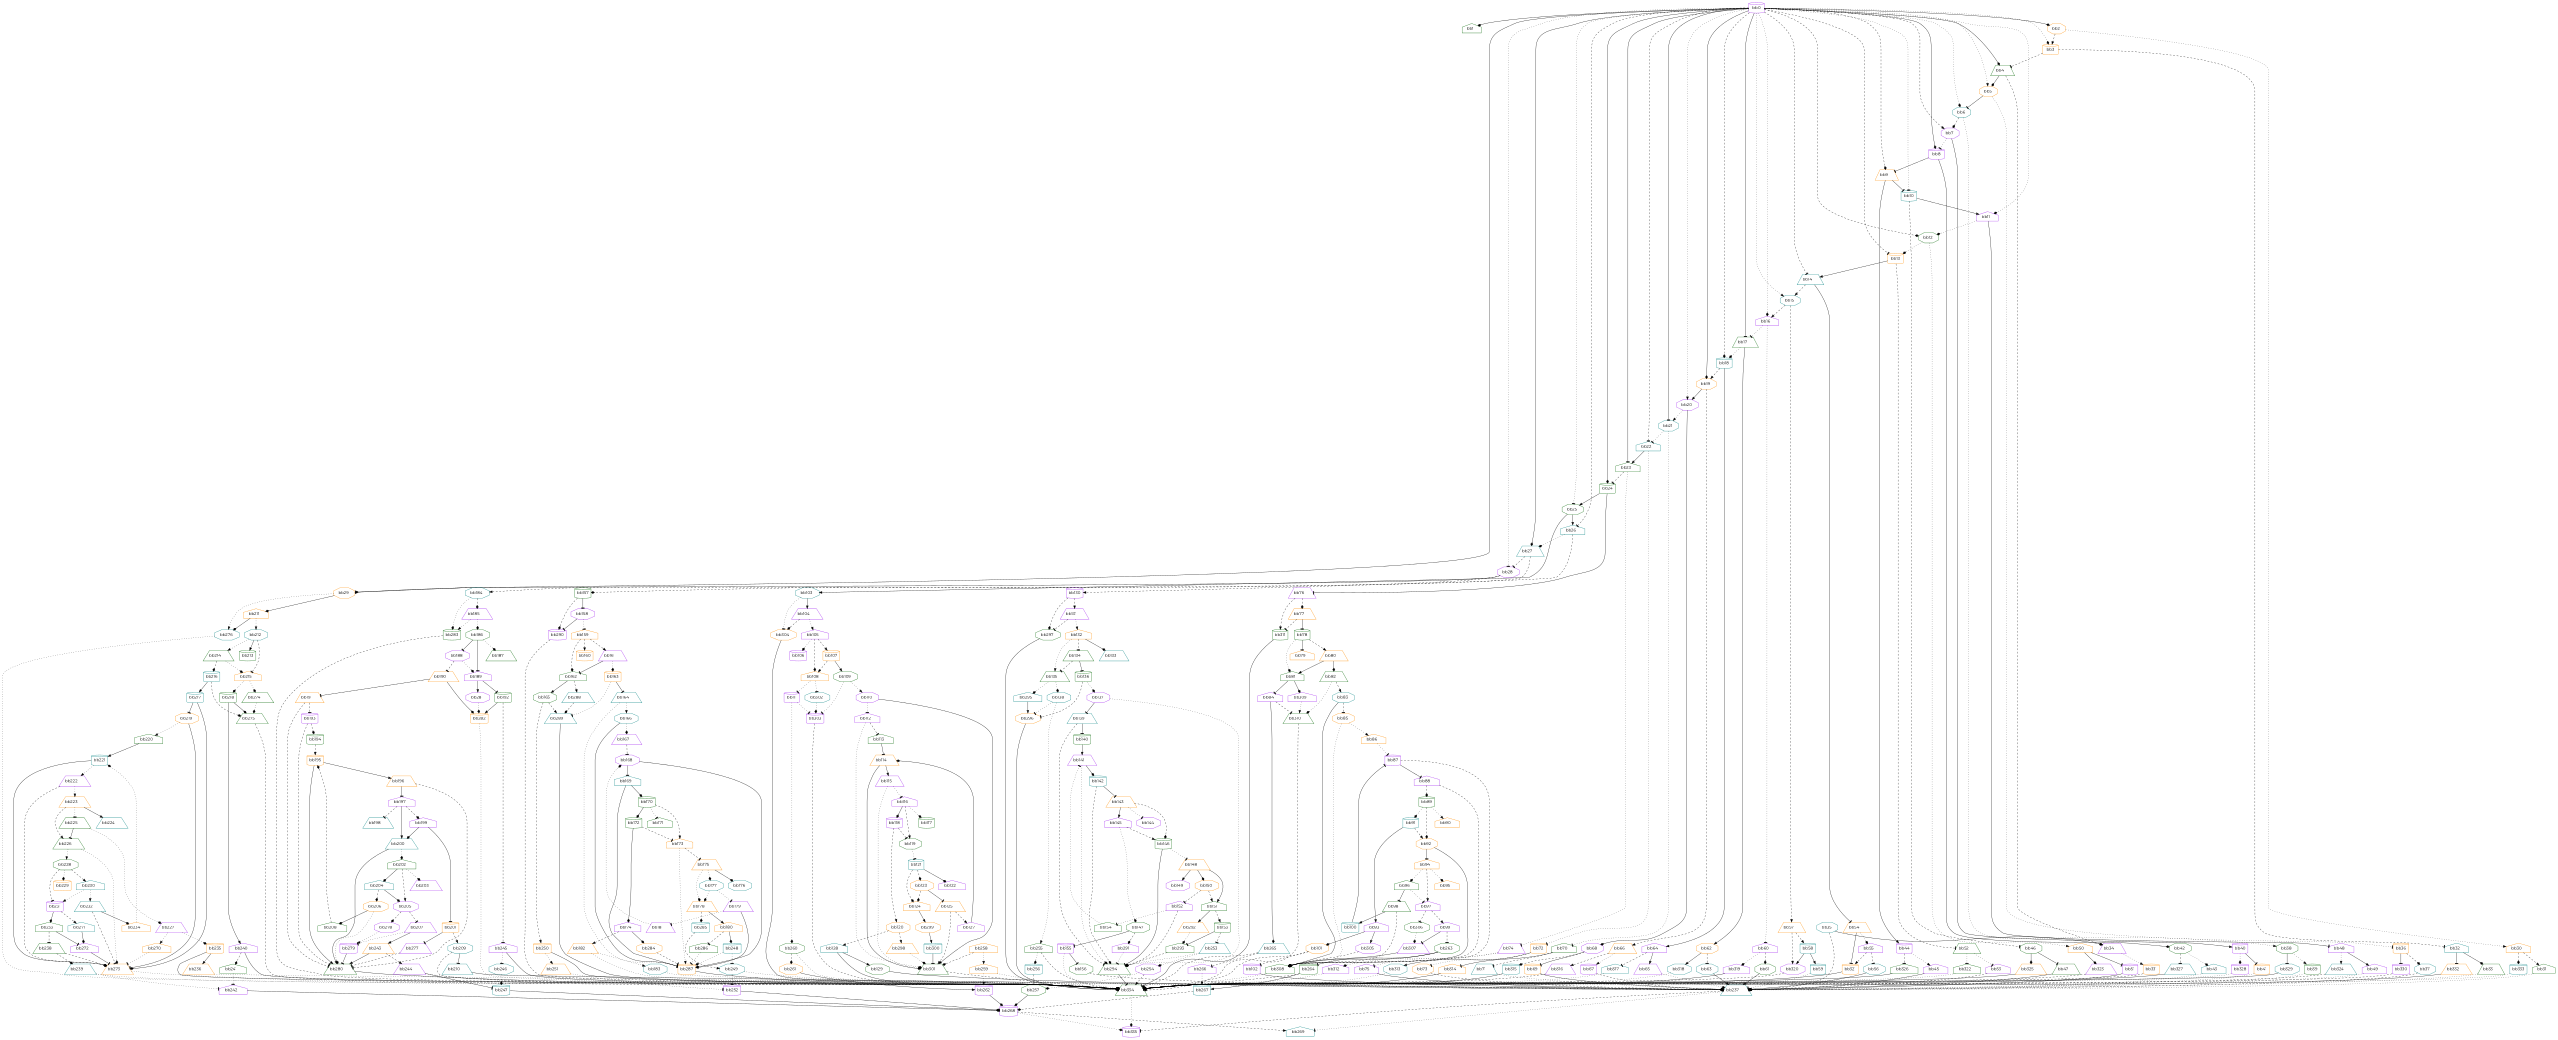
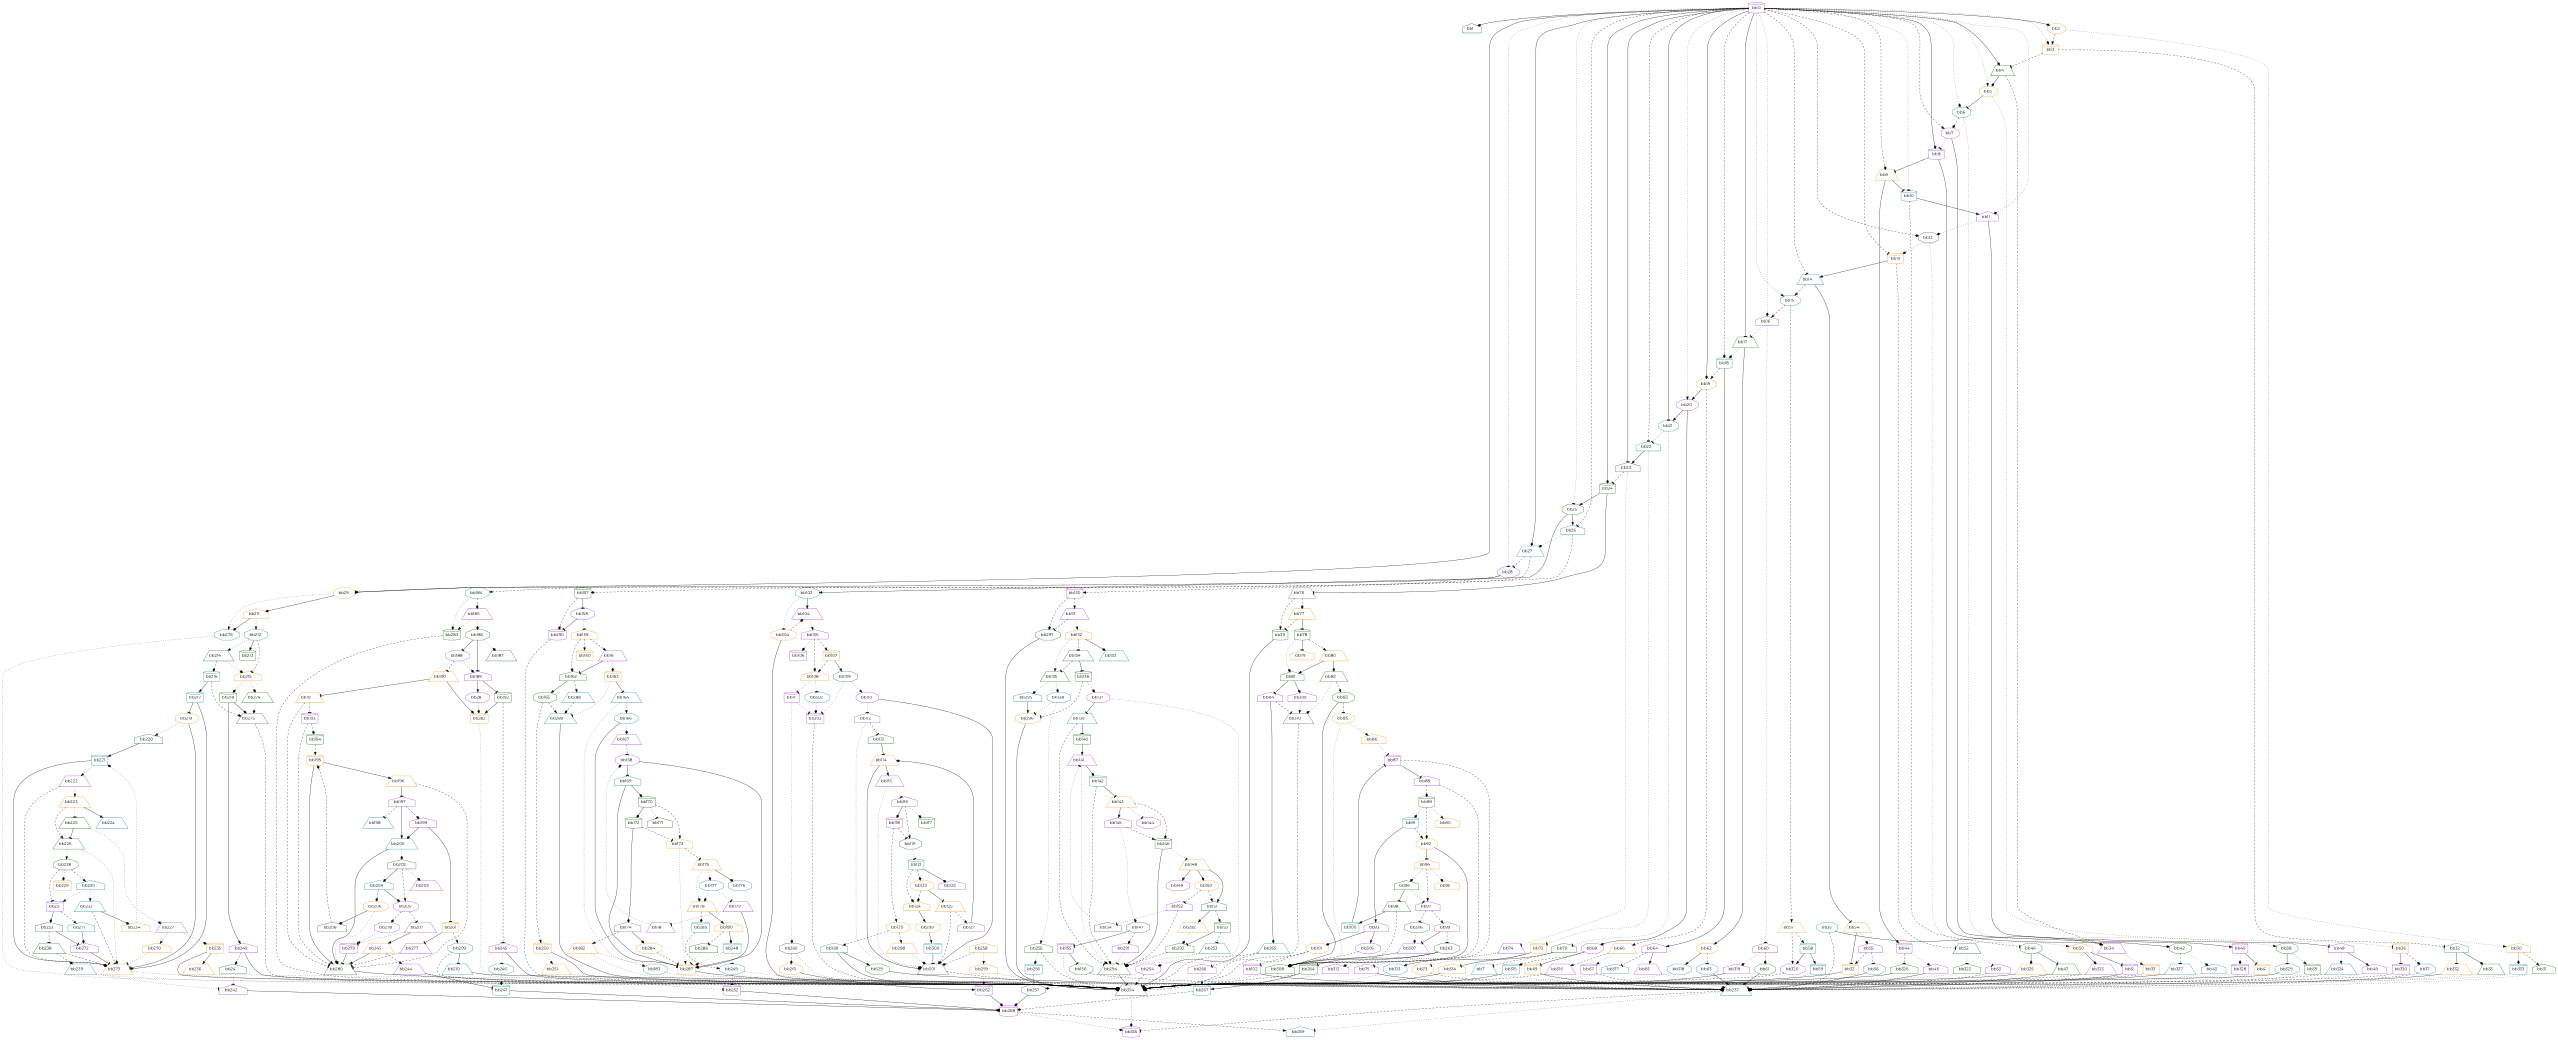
edge "bb20" -> "bb21": style dotted -> solid
edge "bb104" -> "bb304": reversed
node "bb83": color teal -> darkgreen
